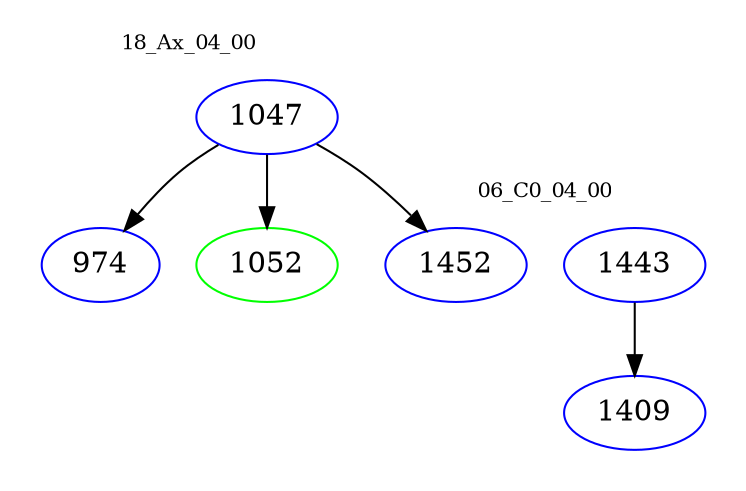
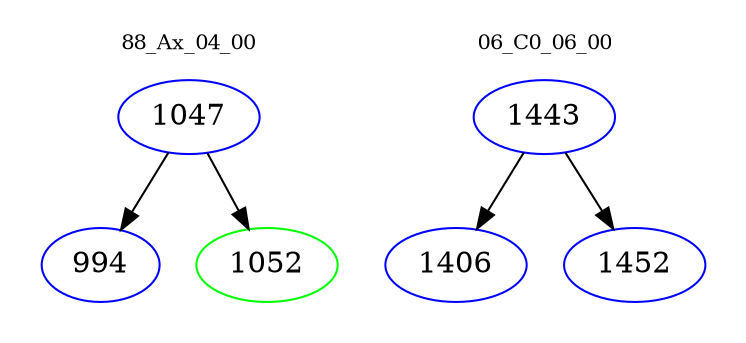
cluster "18_Ax_04_00": label "18_Ax_04_00" -> "88_Ax_04_00"
edge "1047" -> "1452": now "1443" -> "1452"
cluster "06_C0_04_00": label "06_C0_04_00" -> "06_C0_06_00"
node "974": label "974" -> "994"
node "1409": label "1409" -> "1406"
